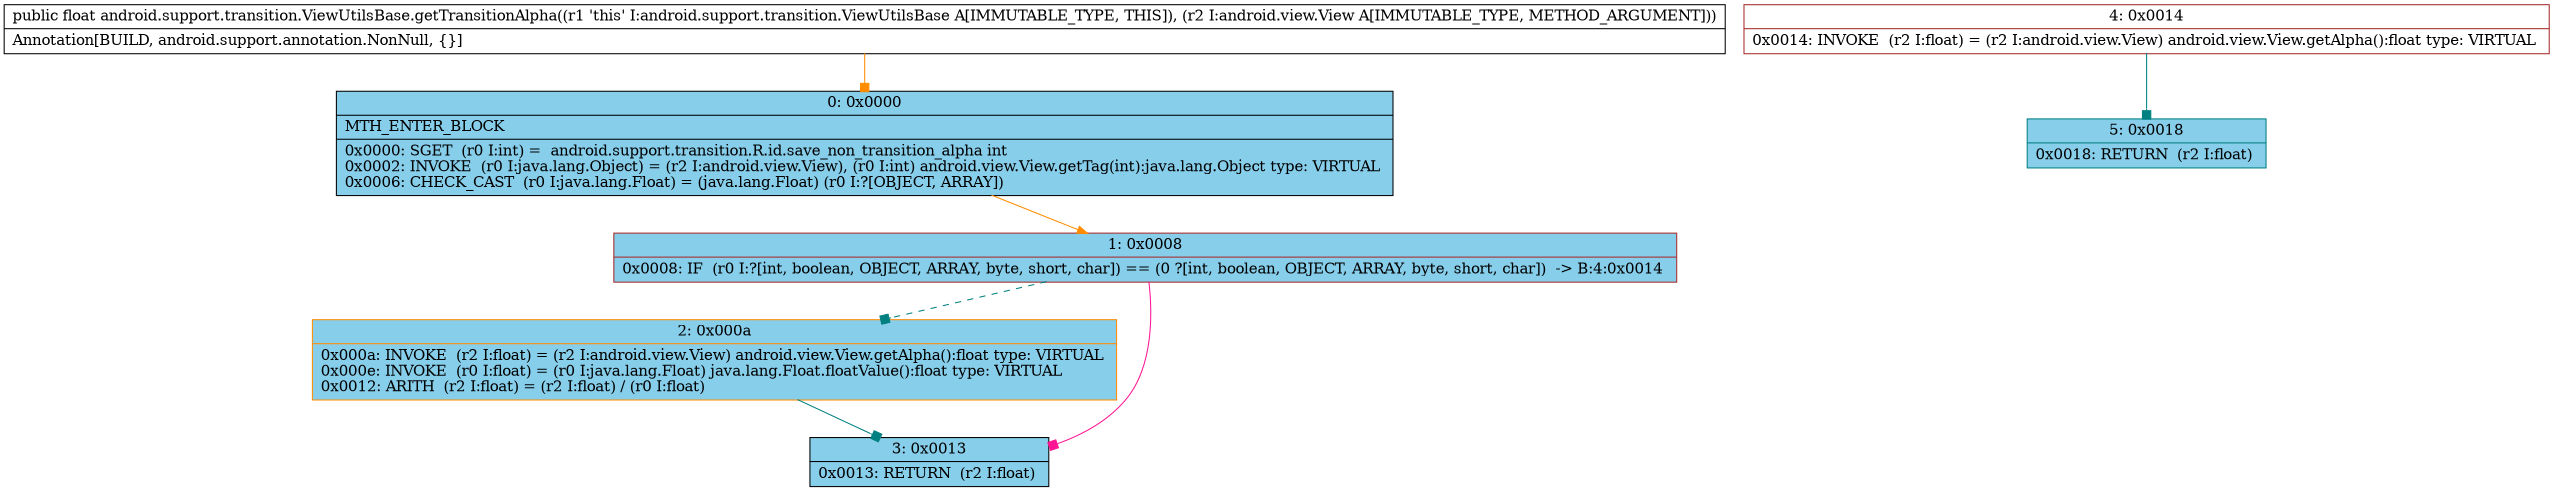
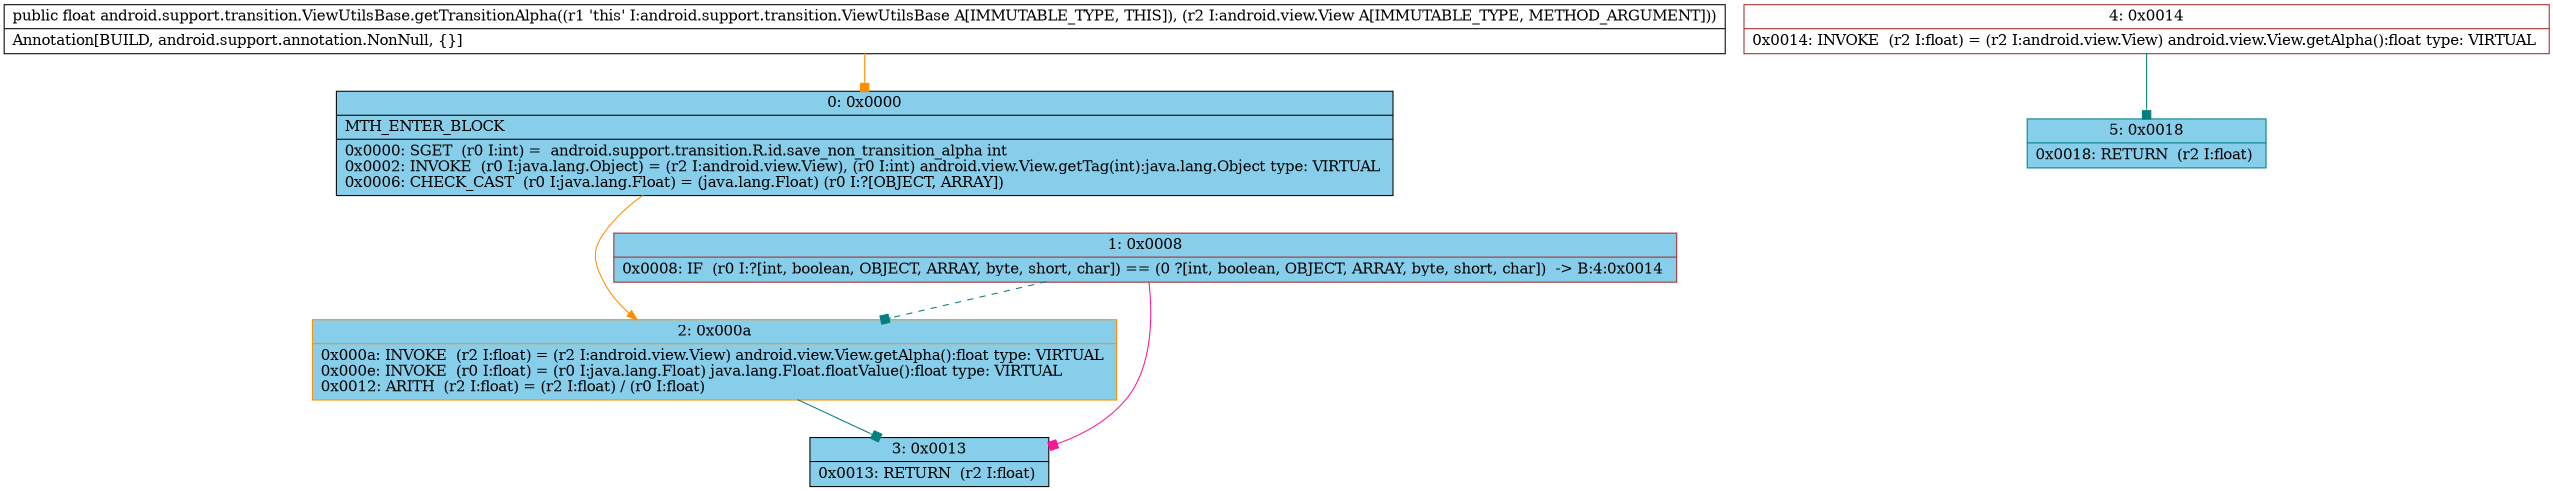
edge "0: 0x0000" -> "1: 0x0008": now "0: 0x0000" -> "2: 0x000a"
